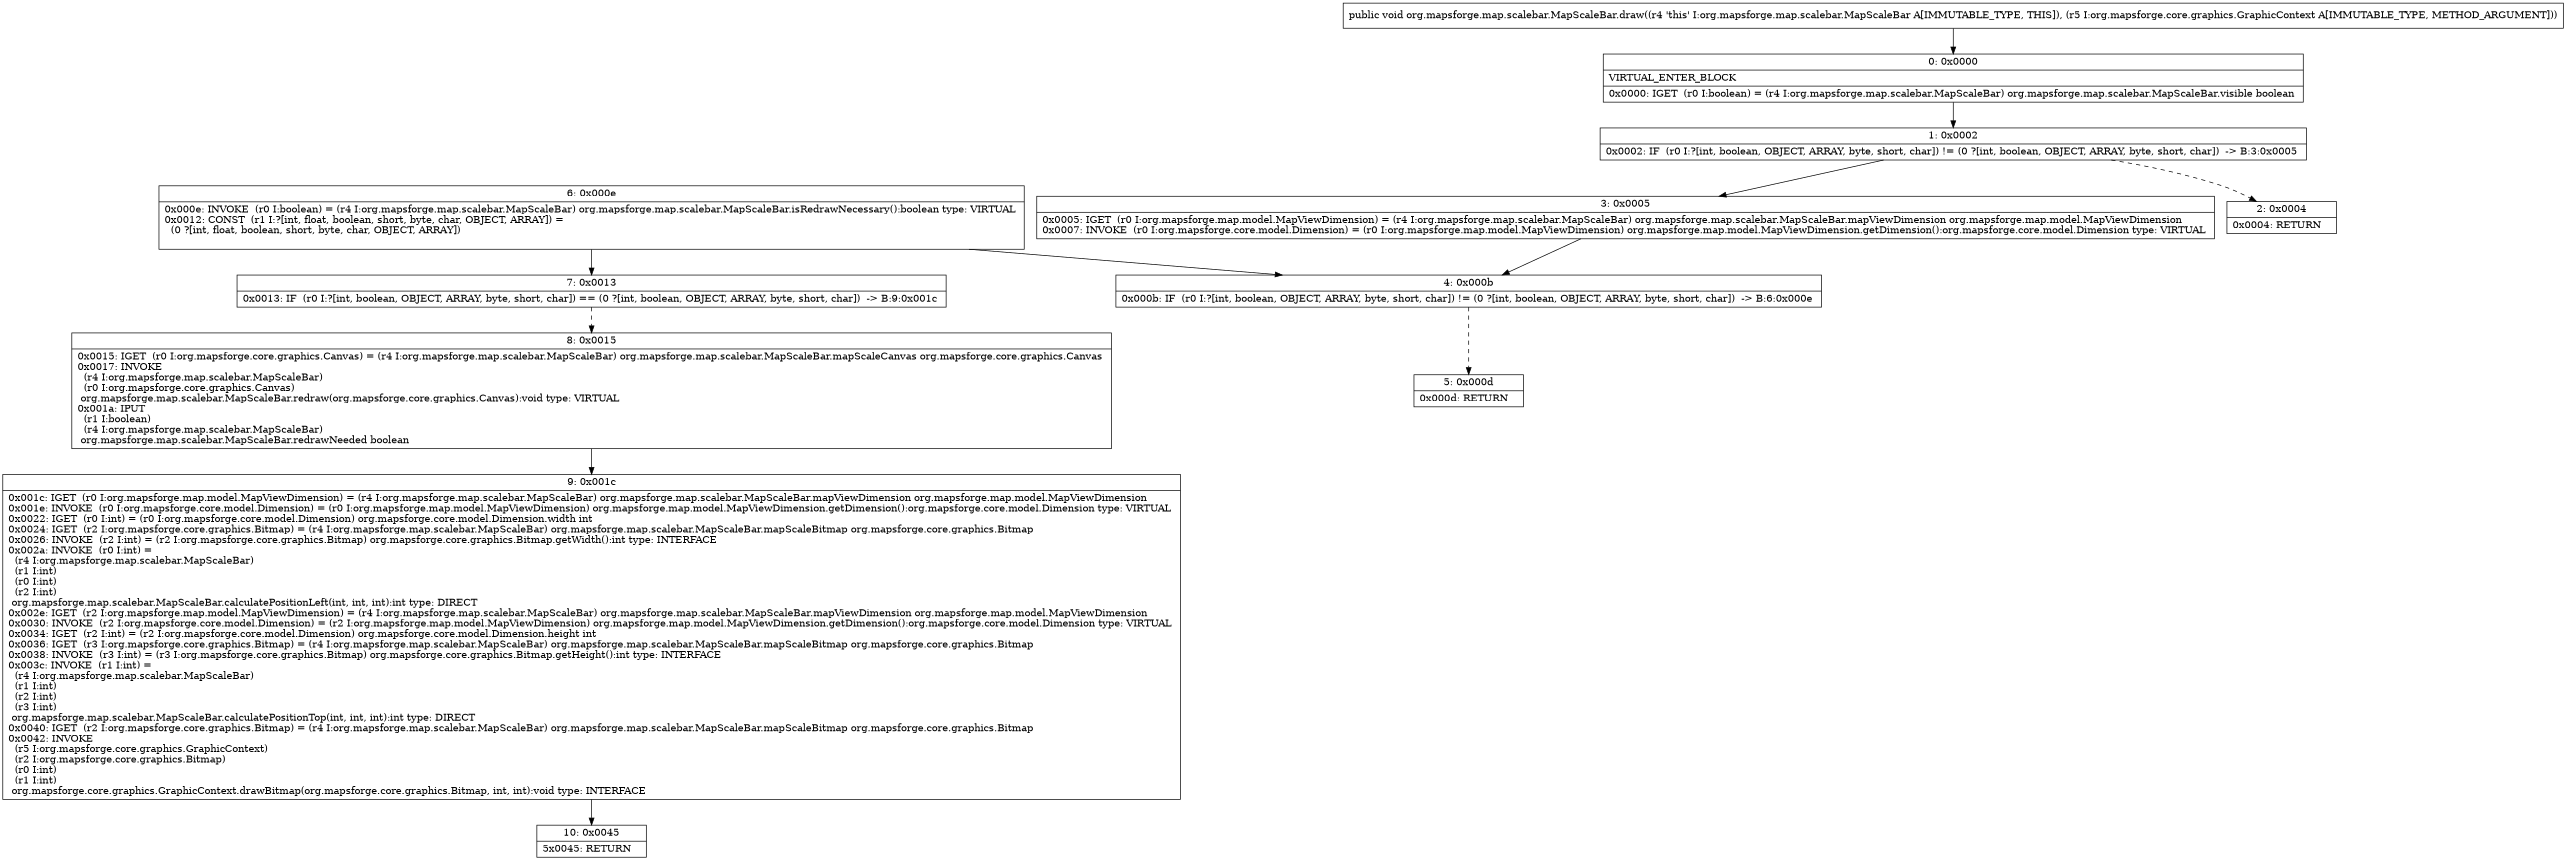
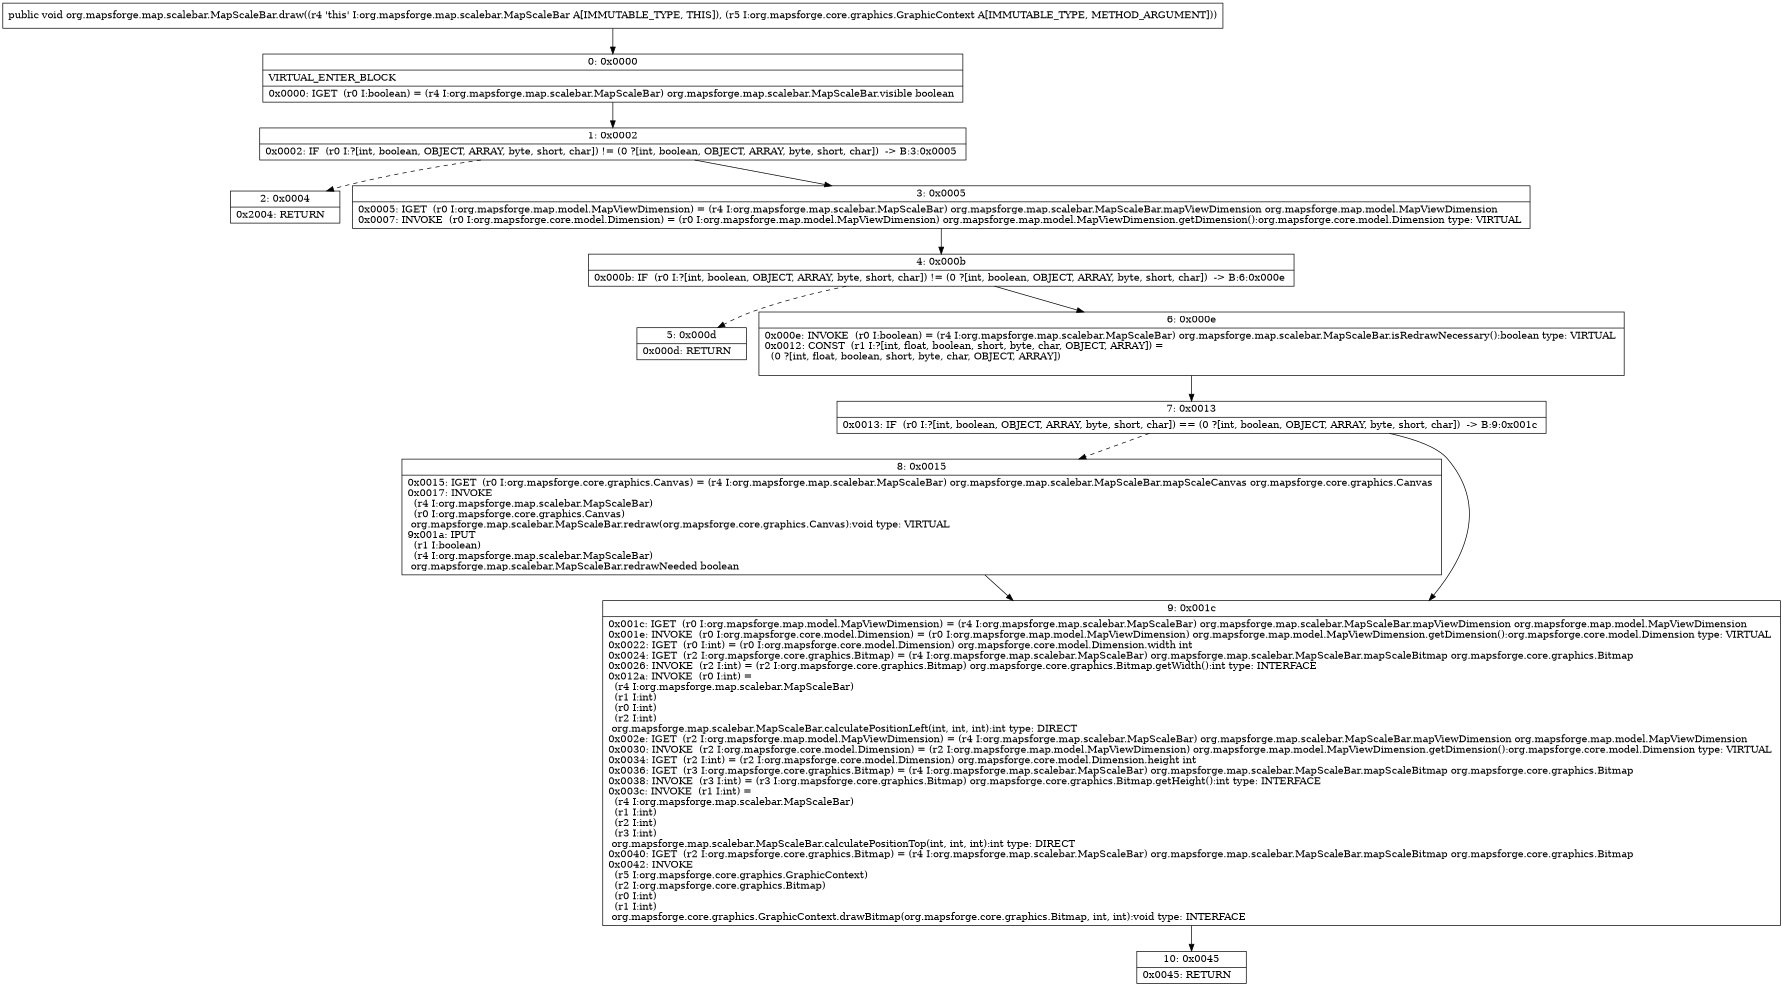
node "2: 0x0004": text "0x0004: RETURN" -> "0x2004: RETURN"
edge "6: 0x000e" -> "4: 0x000b": reversed
node "8: 0x0015": text "0x001a: IPUT" -> "9x001a: IPUT"
edge "7: 0x0013" -> "9: 0x001c": added
node "9: 0x001c": text "0x002a: INVOKE  (r0 I:int) =" -> "0x012a: INVOKE  (r0 I:int) ="
node "10: 0x0045": text "5x0045: RETURN" -> "0x0045: RETURN"
